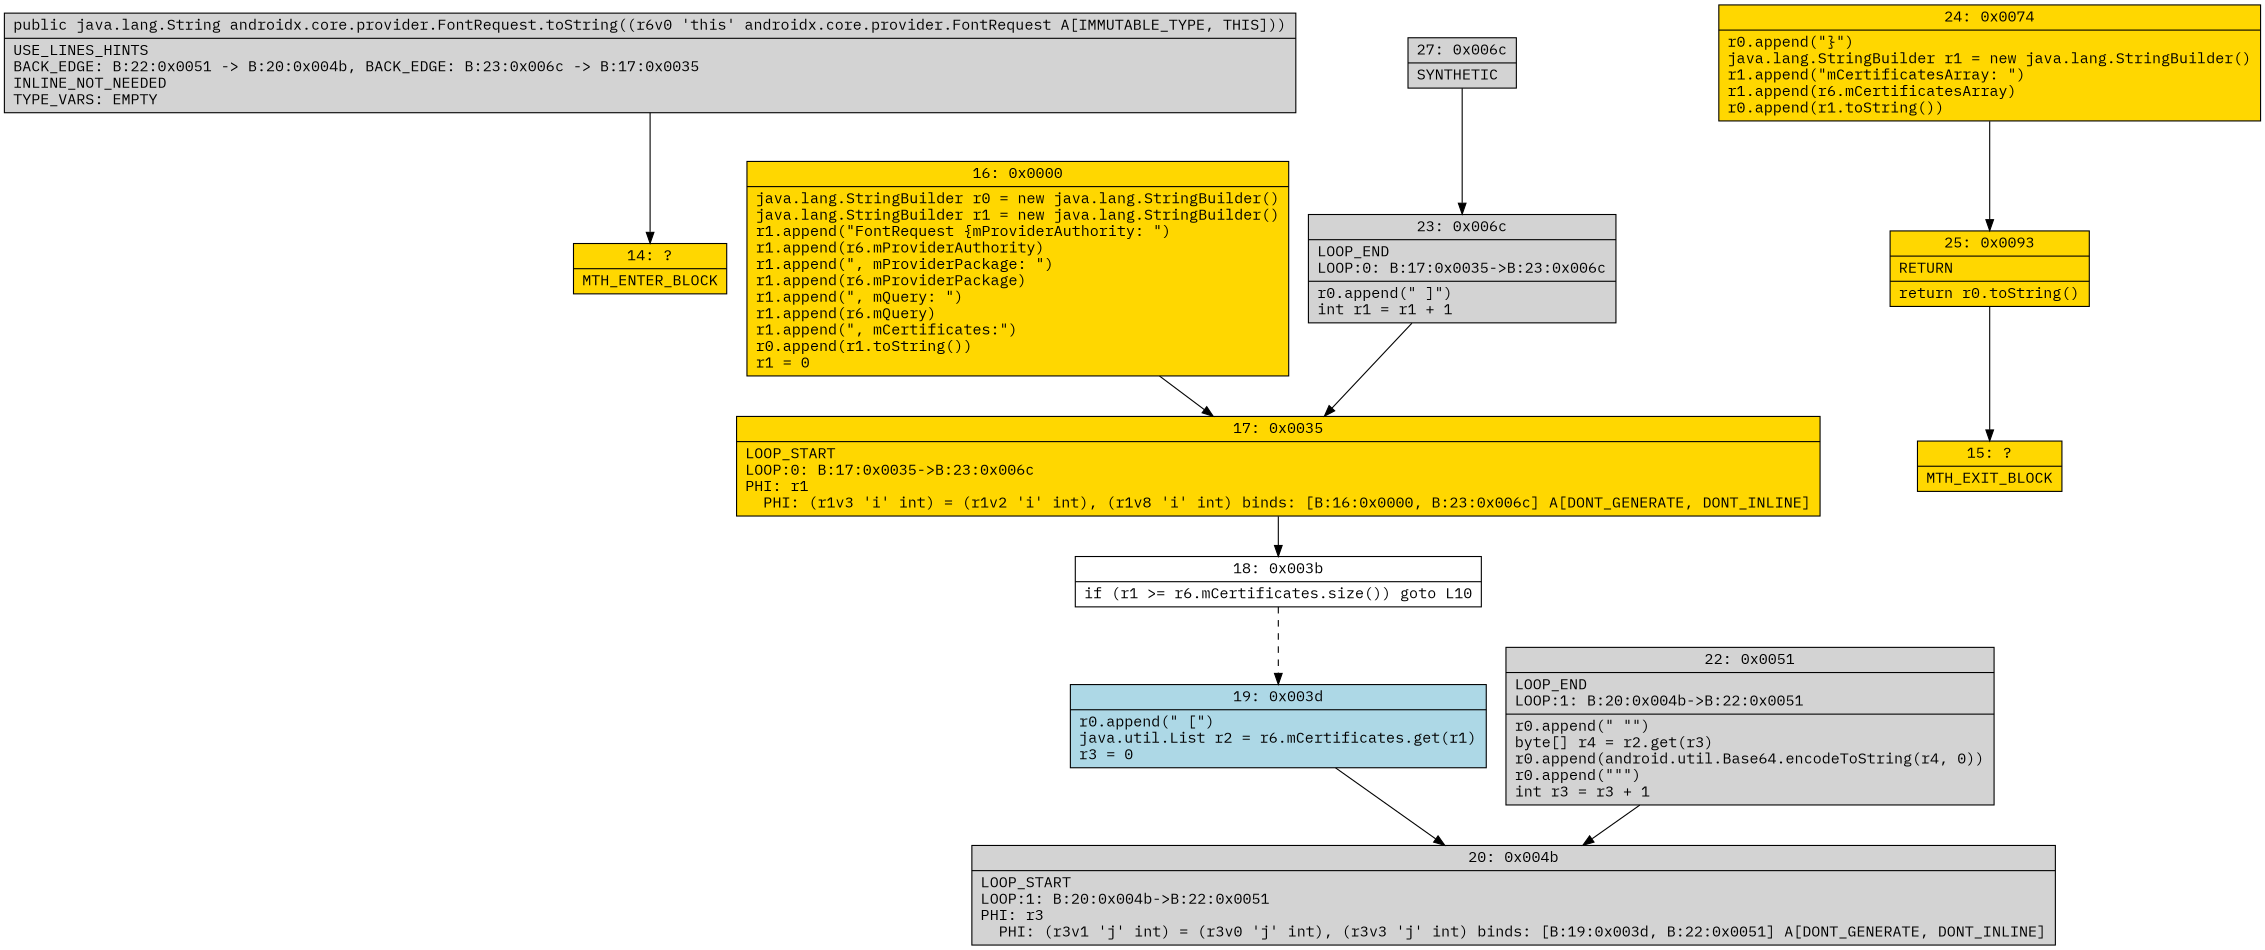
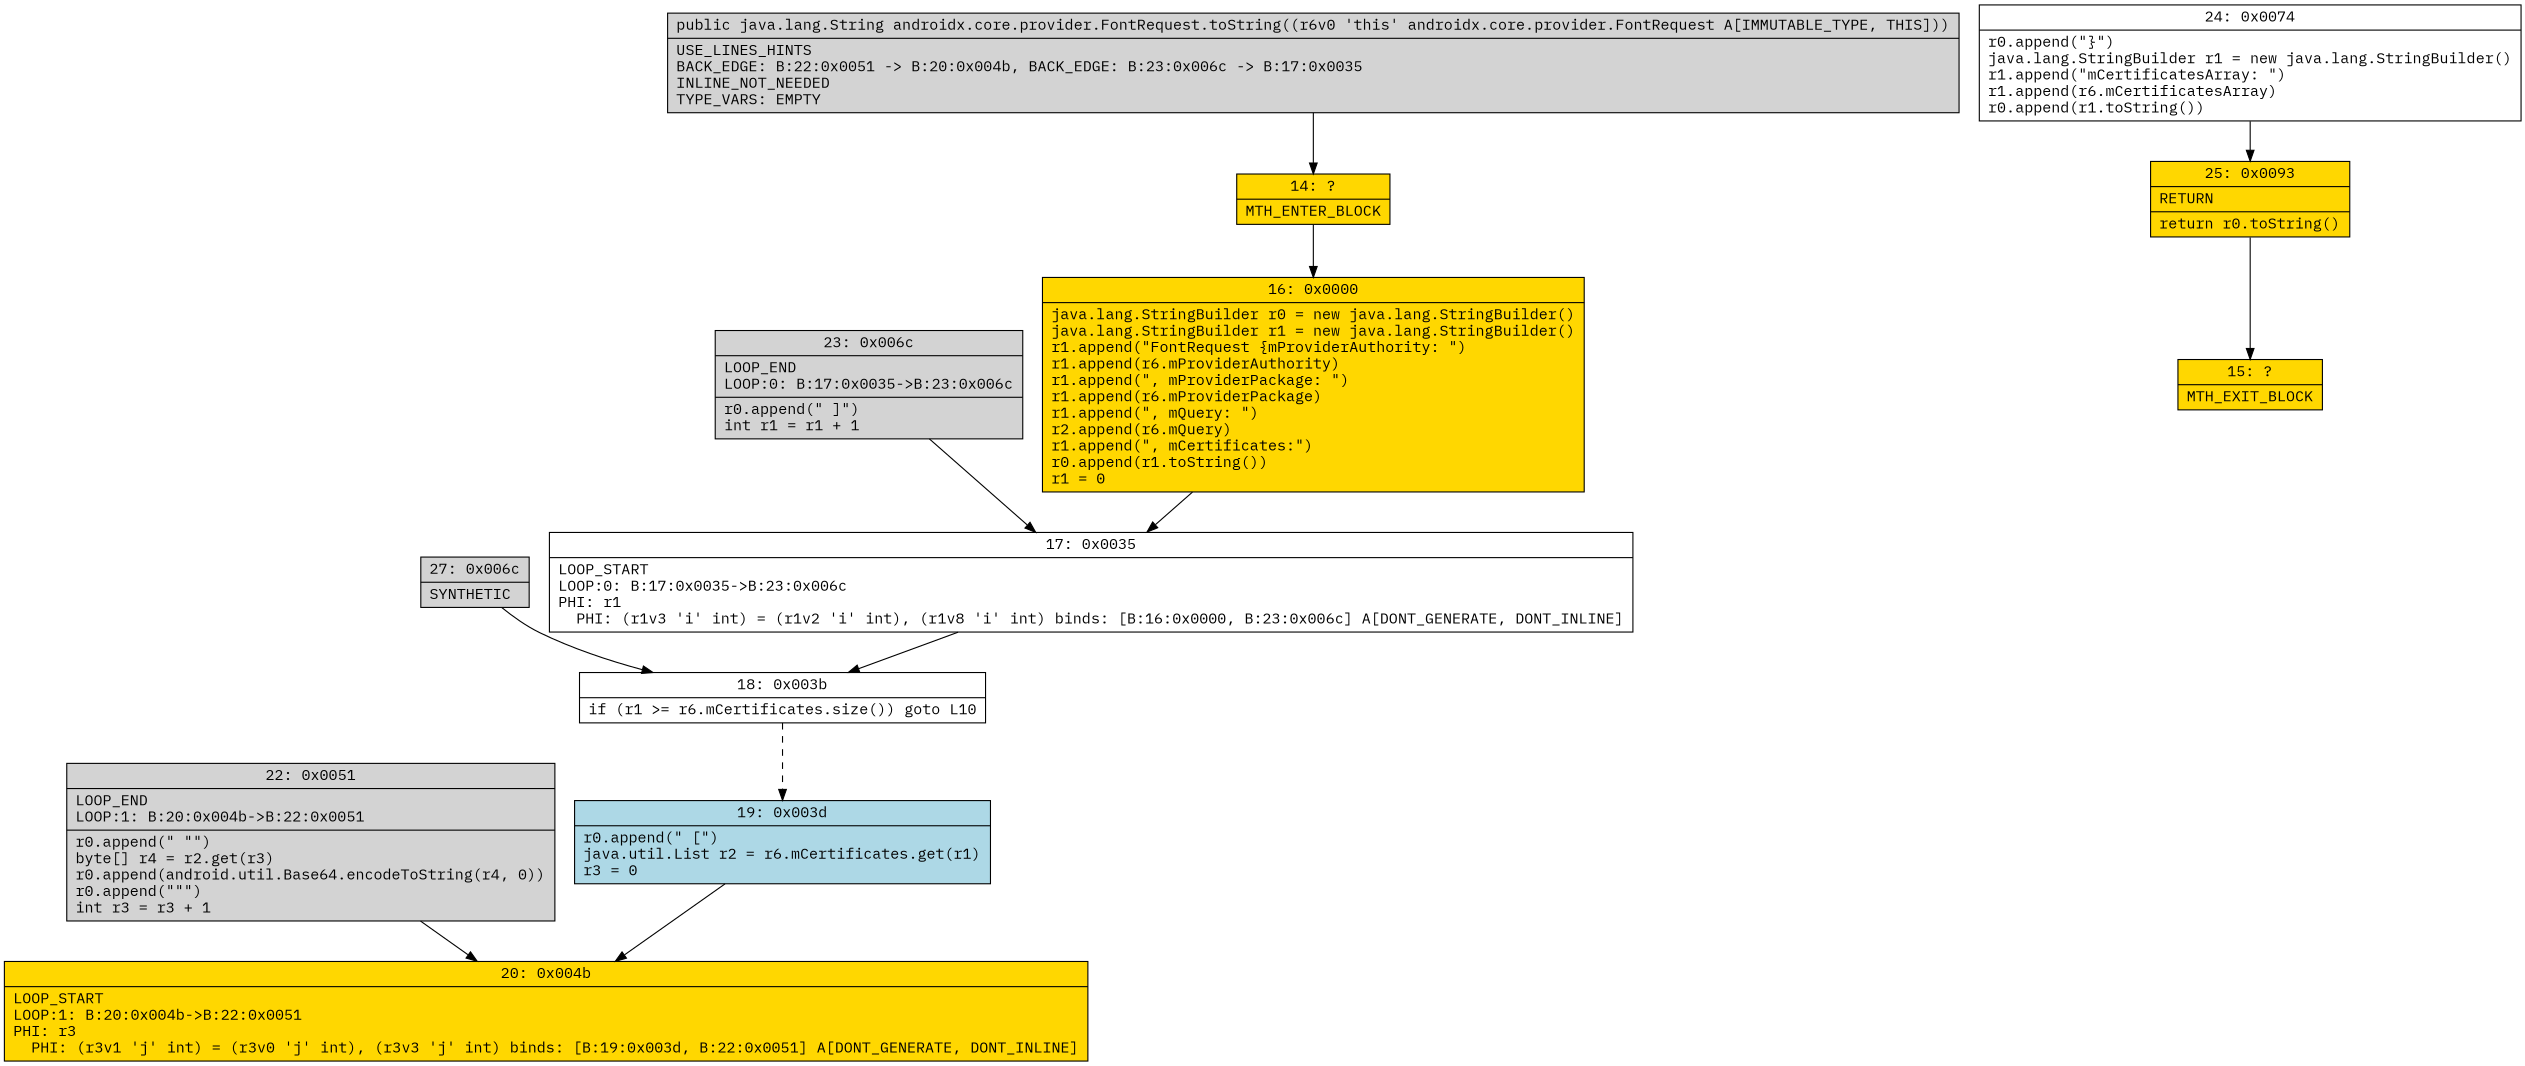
node "24: 0x0074": fillcolor gold -> white
edge "27: 0x006c" -> "23: 0x006c": now "27: 0x006c" -> "18: 0x003b"
edge "14: ?" -> "16: 0x0000": added
node "16: 0x0000": text "r1.append(r6.mQuery)" -> "r2.append(r6.mQuery)"
node "17: 0x0035": fillcolor gold -> white
node "20: 0x004b": fillcolor lightgrey -> gold
